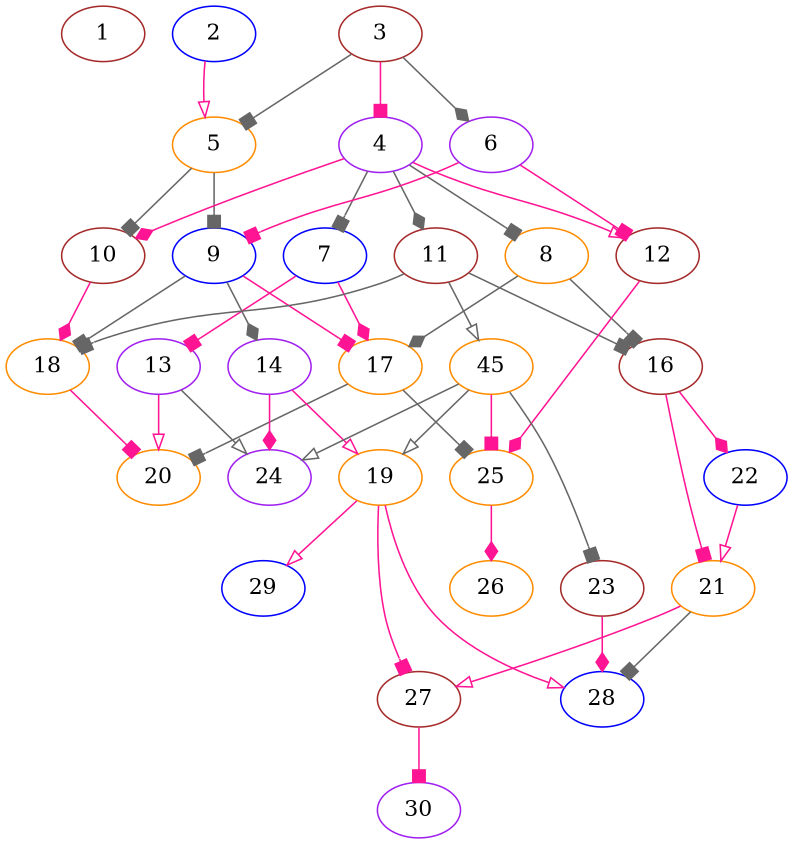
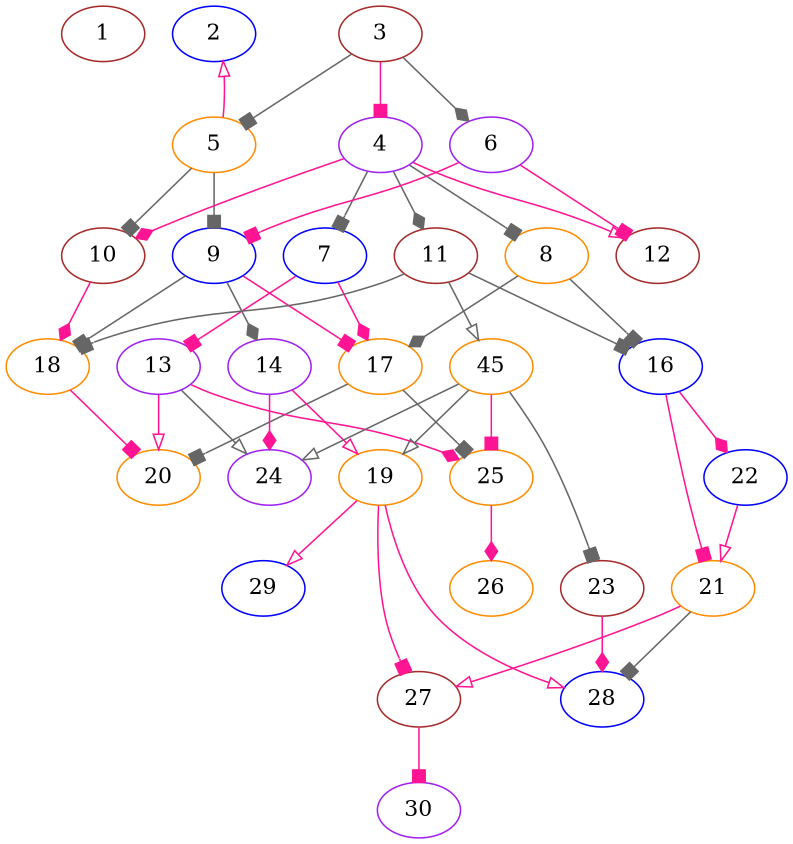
edge "2" -> "5": reversed
edge "12" -> "25": now "13" -> "25"
node "16": color brown -> blue
